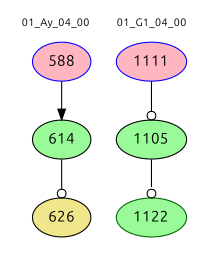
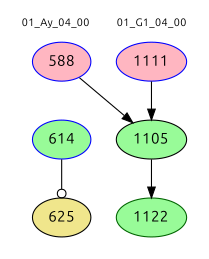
edge "588" -> "614": now "588" -> "1105"
edge "1111" -> "1105": arrowhead odot -> normal
node "614": color black -> blue
edge "1105" -> "1122": arrowhead odot -> normal
node "626": label "626" -> "625"
